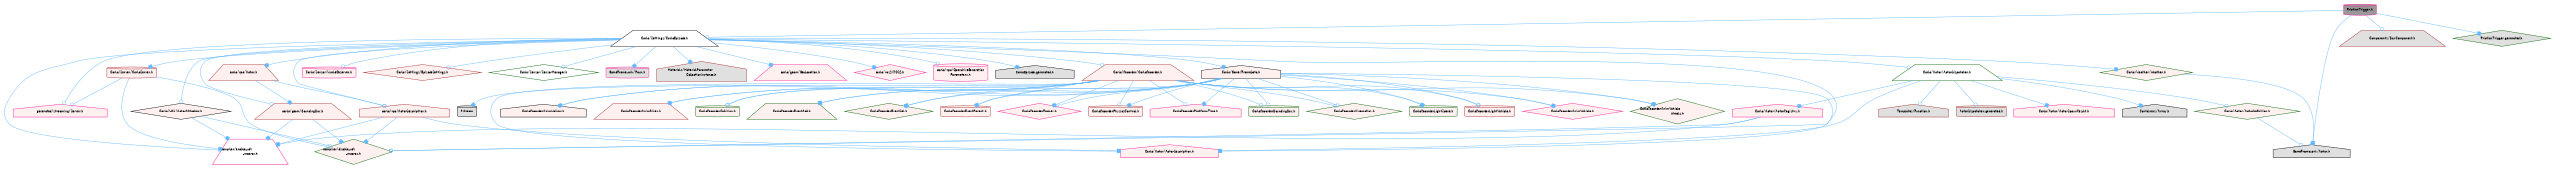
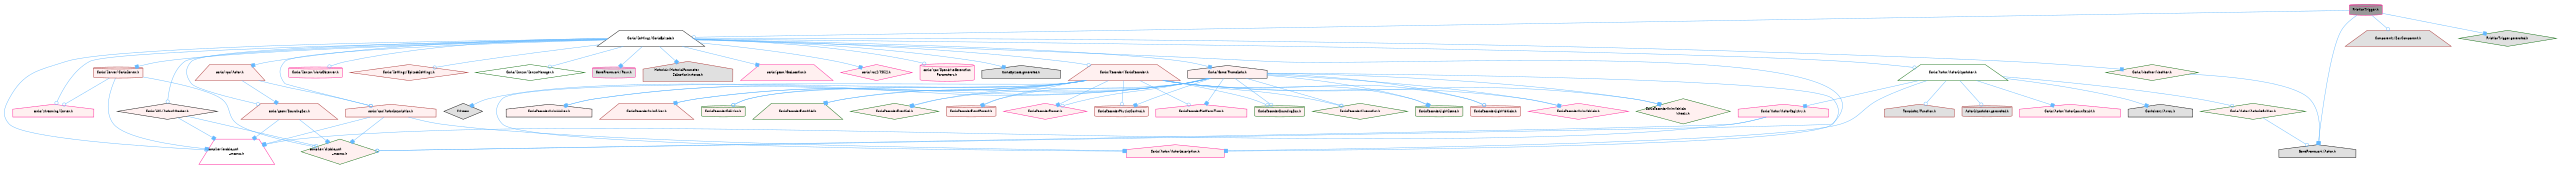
node "generated/streaming/Server.h": label "generated/streaming/Server.h" -> "carla/streaming/Server.h"
node "fstream": shape cylinder -> diamond
